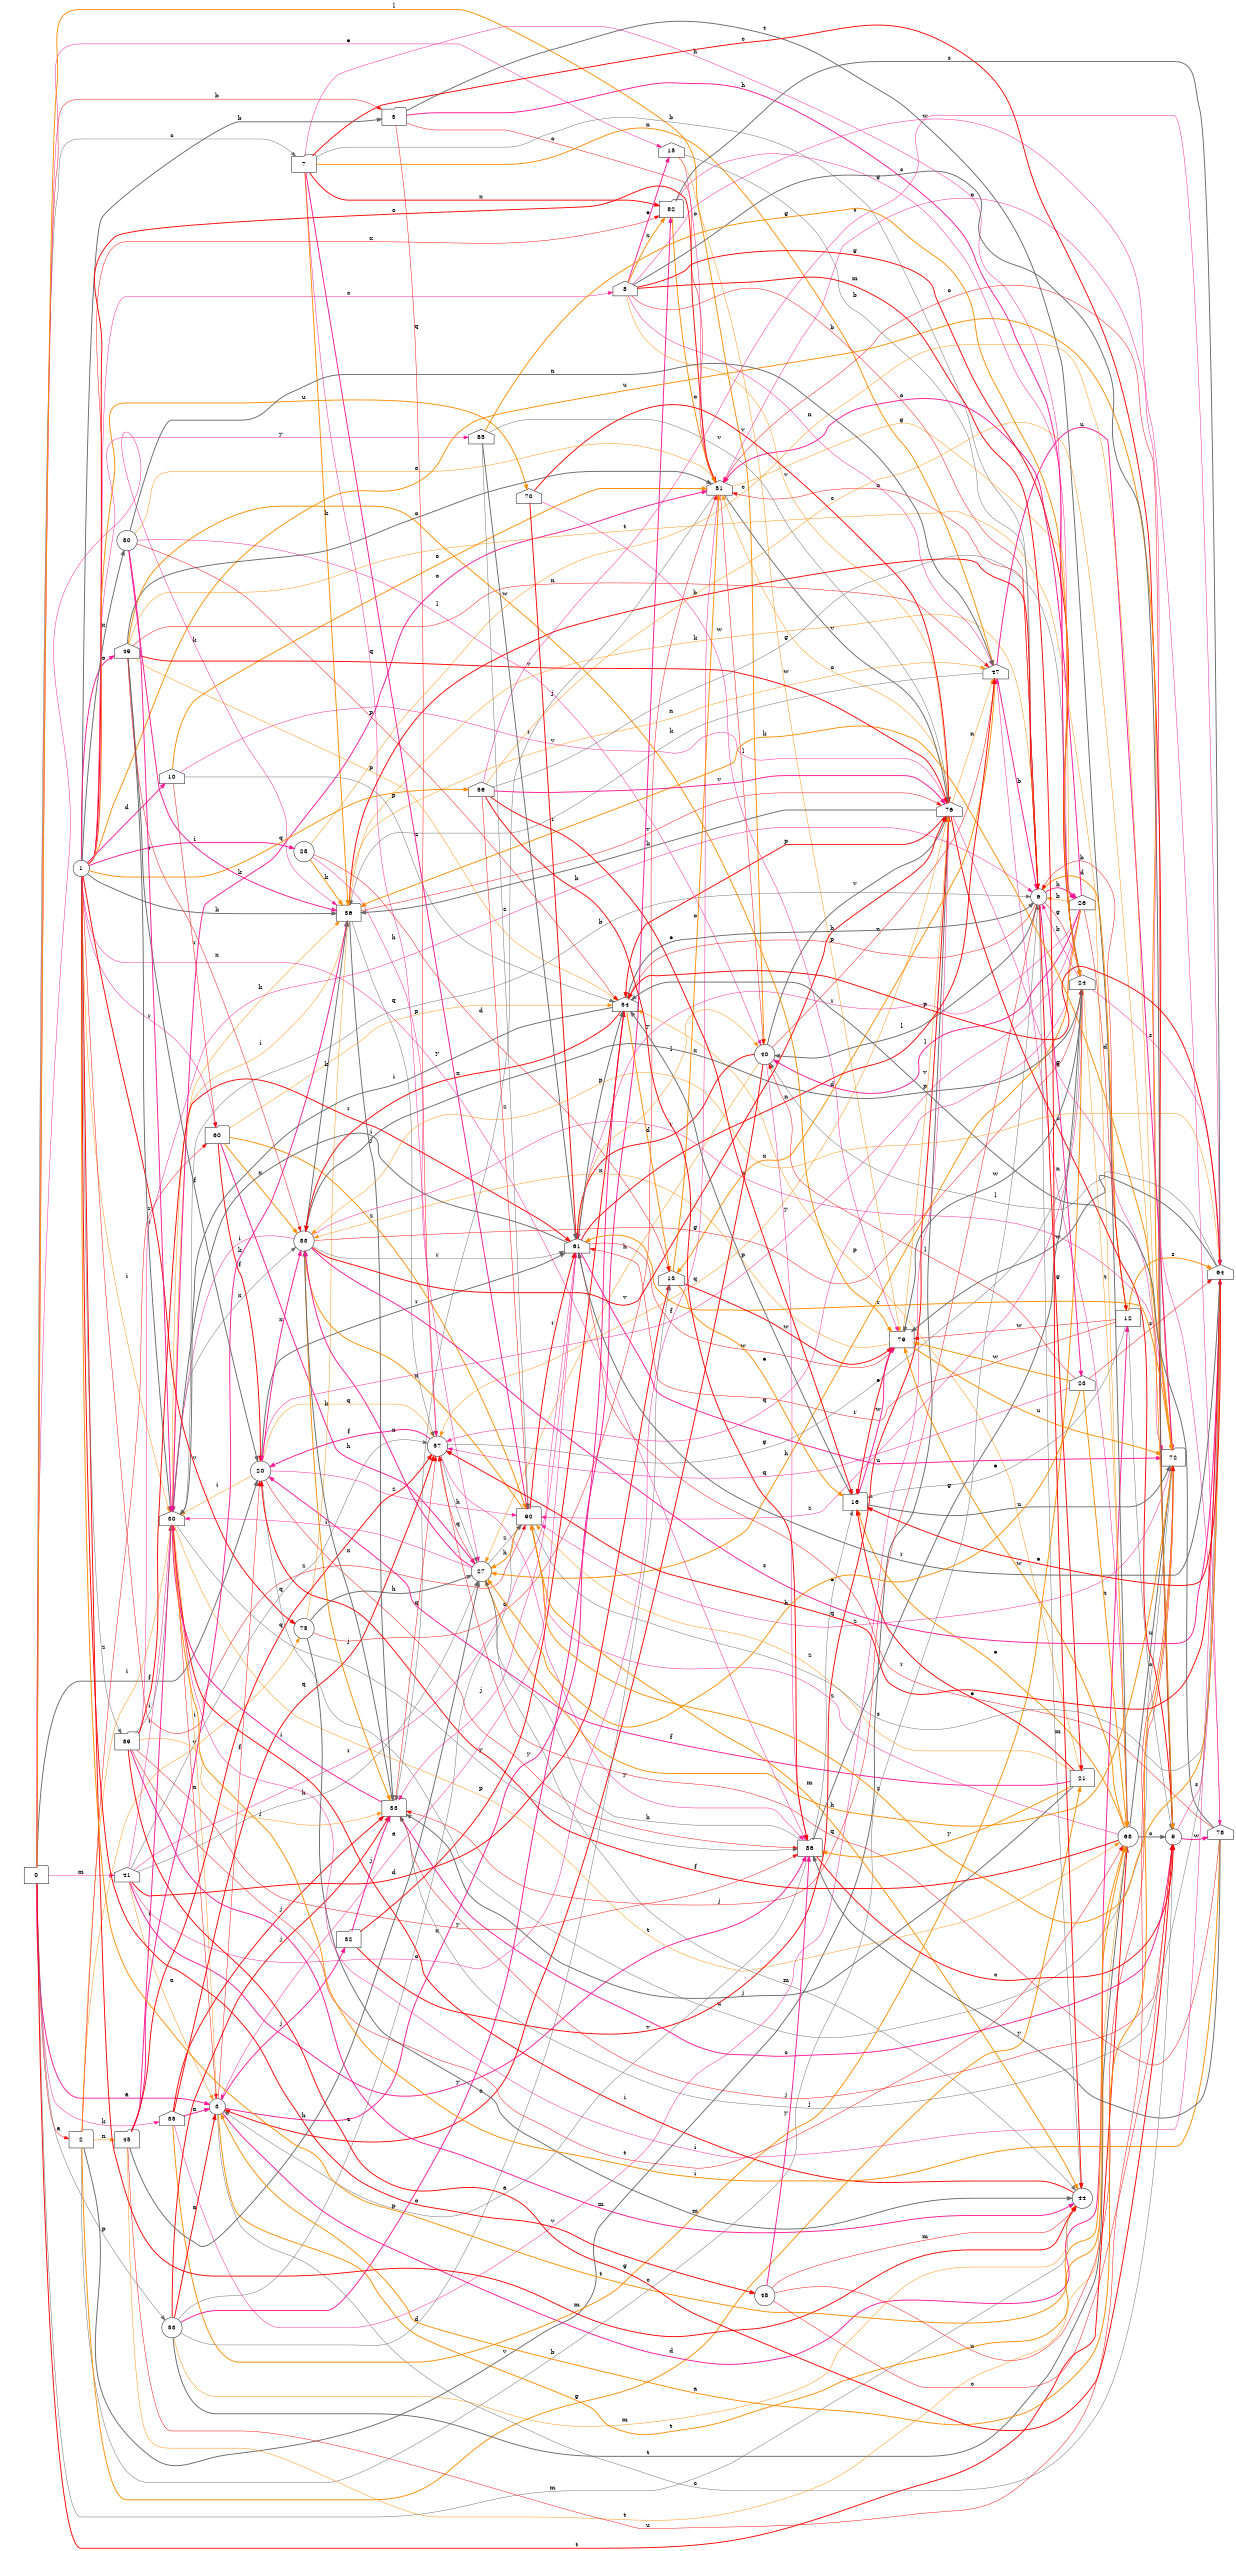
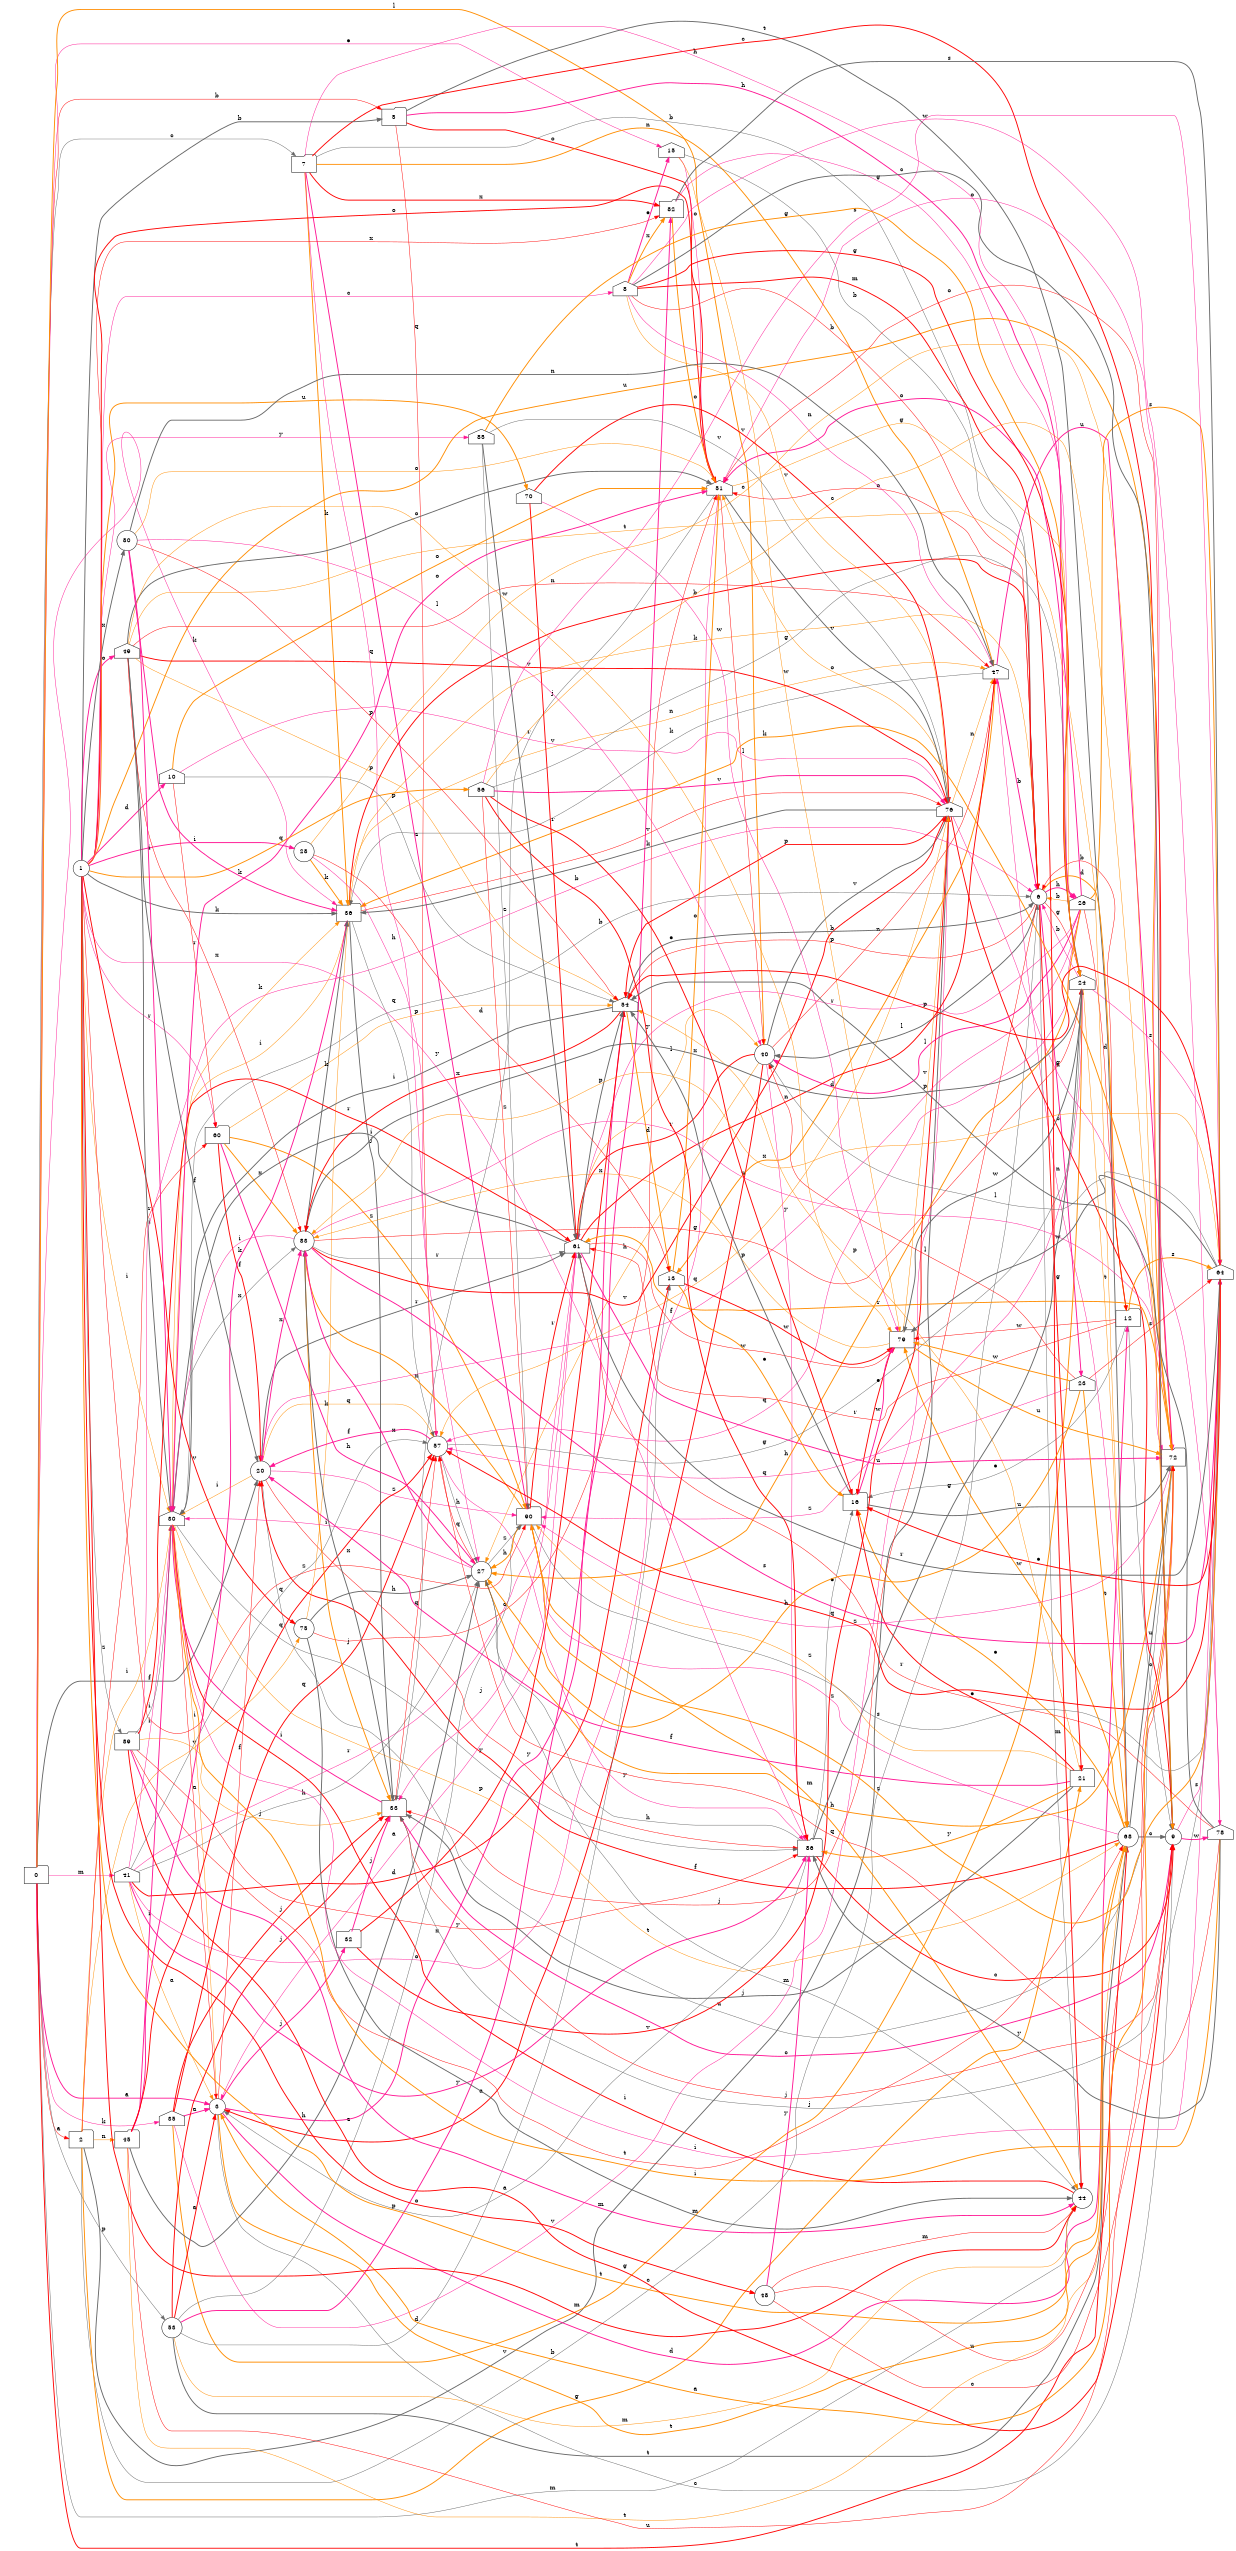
edge "5" -> "51": style solid -> bold
edge "26" -> "64": added, label "s"
edge "49" -> "79": style bold -> solid
